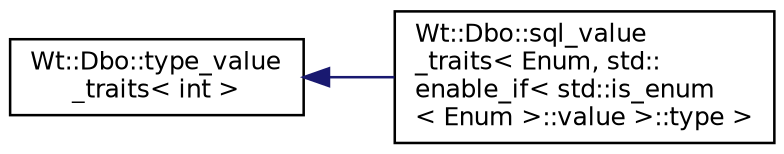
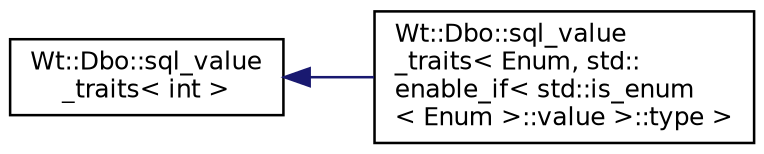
node "Wt::Dbo::type_value _traits< int >": label "Wt::Dbo::type_value _traits< int >" -> "Wt::Dbo::sql_value _traits< int >"
